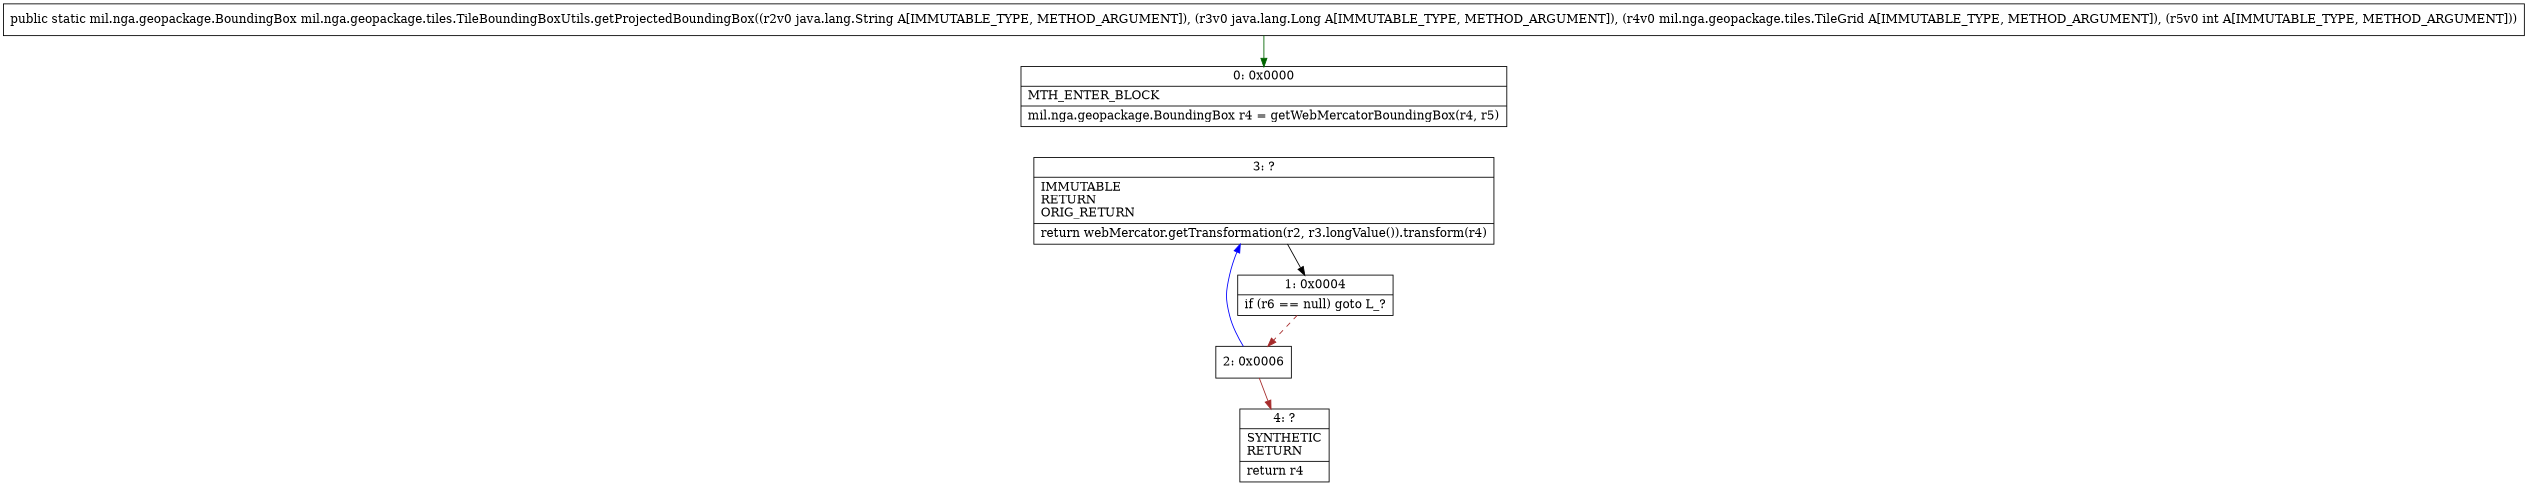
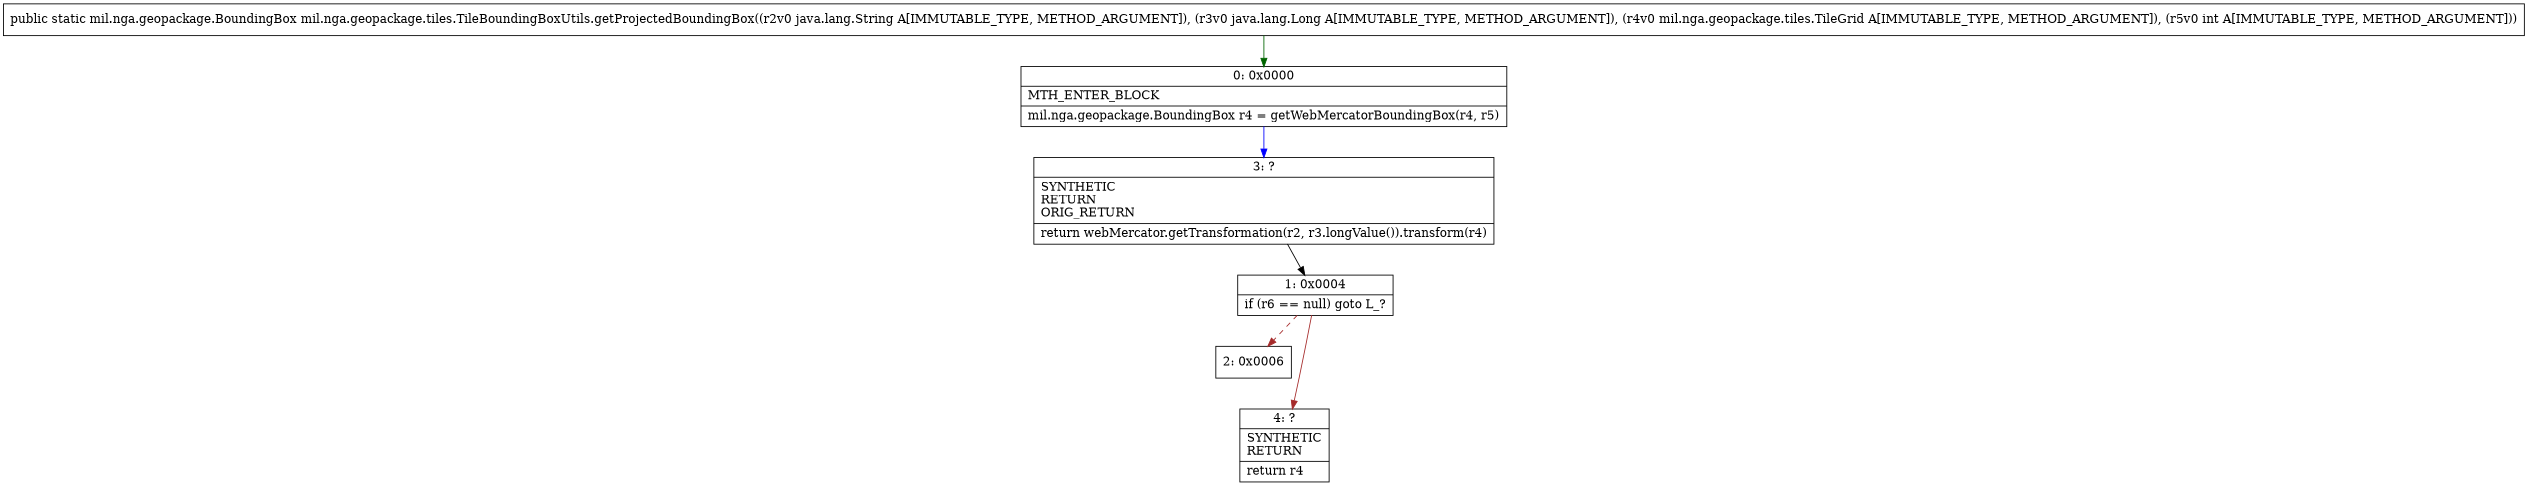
node "3: ?": text "IMMUTABLE" -> "SYNTHETIC"
edge "2: 0x0006" -> "3: ?": now "0: 0x0000" -> "3: ?"
edge "2: 0x0006" -> "4: ?": now "1: 0x0004" -> "4: ?"
